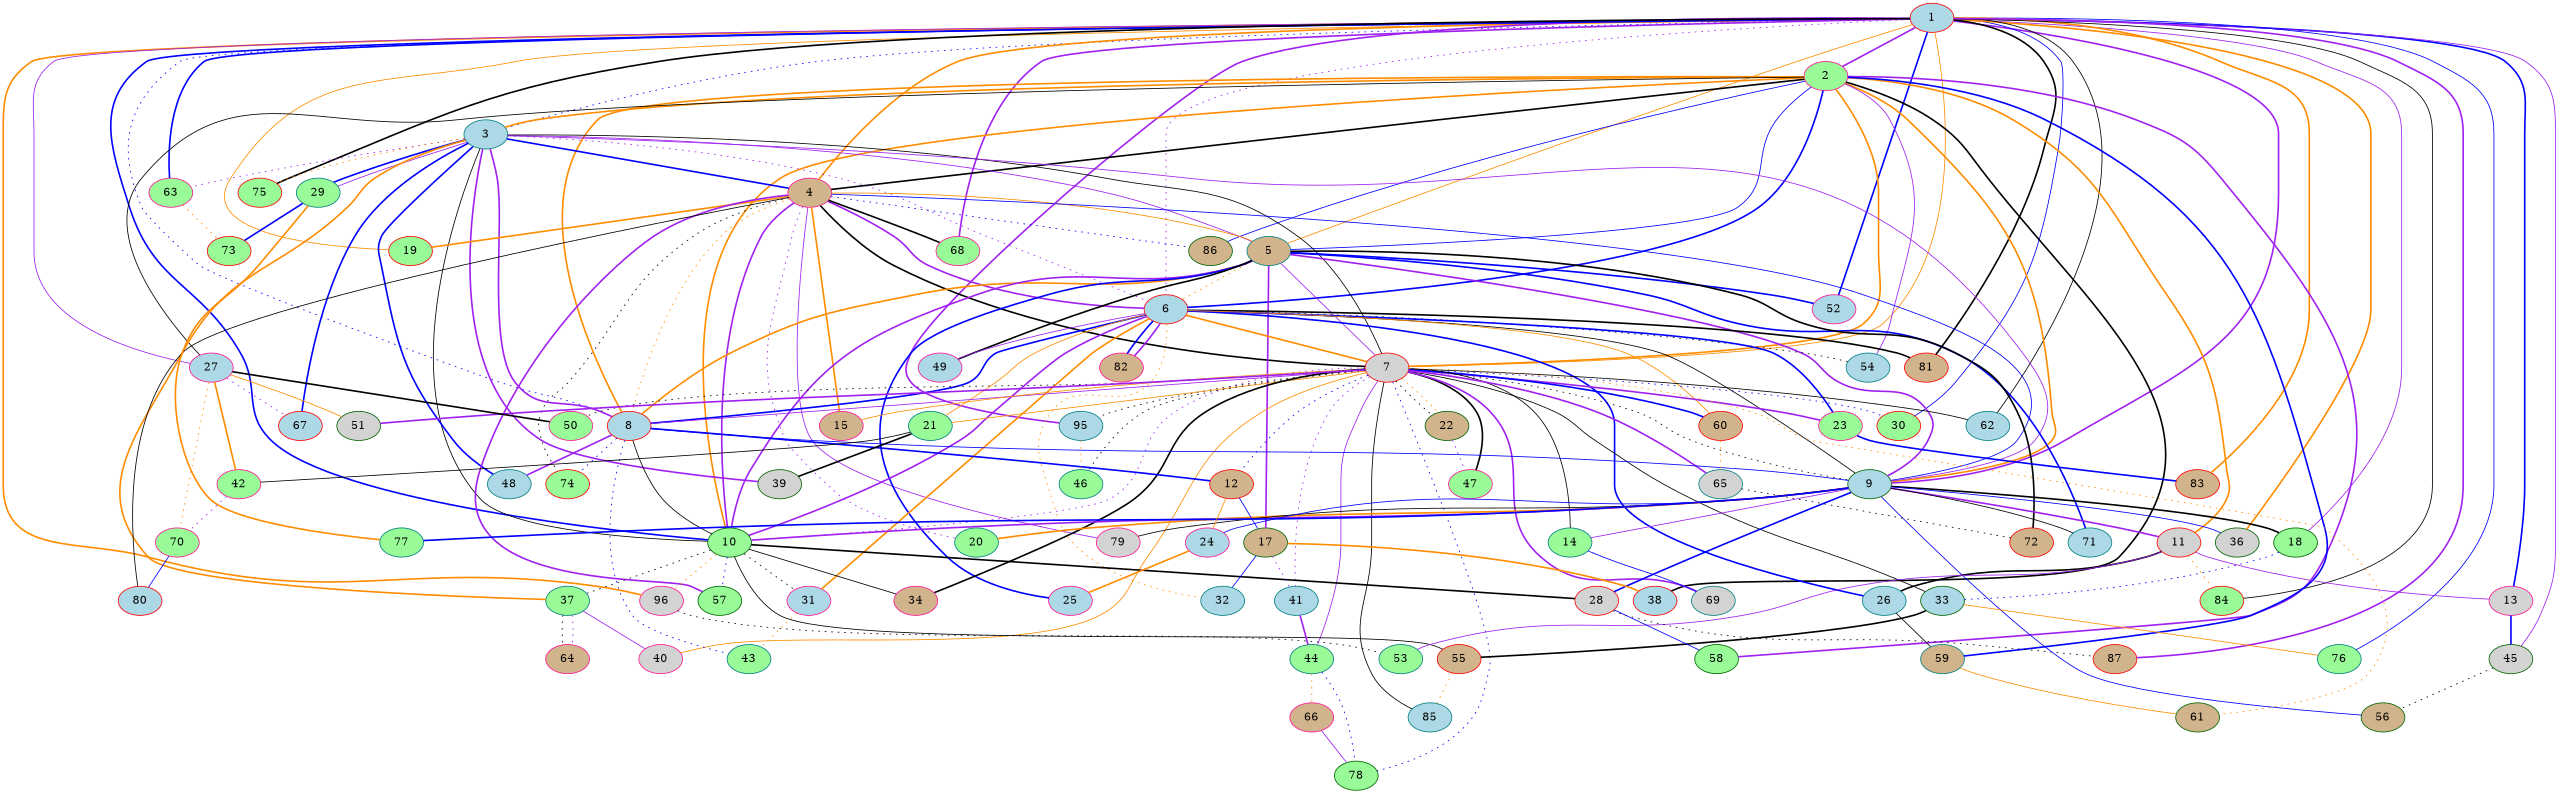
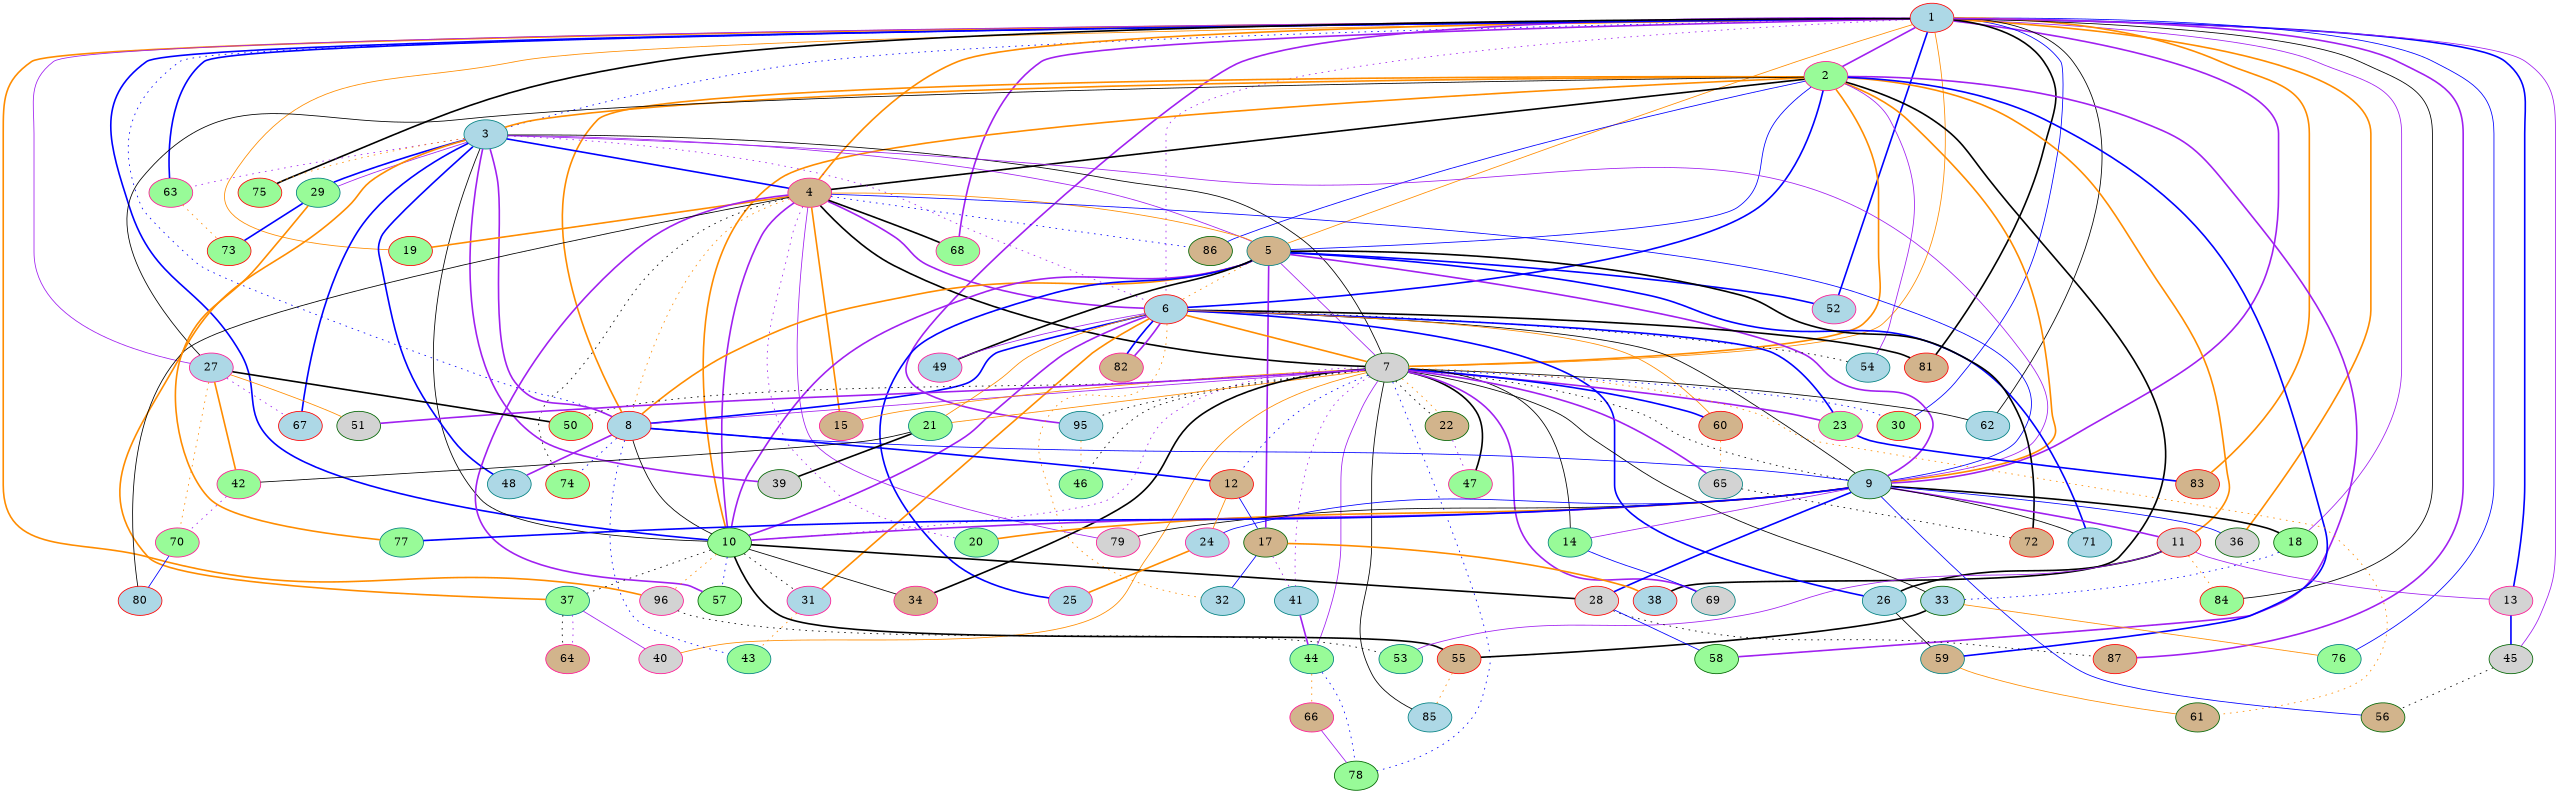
node "7": color red -> darkgreen
node "50": color deeppink -> red
edge "10" -- "55": style solid -> bold
